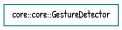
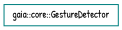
node "core::core::GestureDetector": label "core::core::GestureDetector" -> "gaia::core::GestureDetector"
